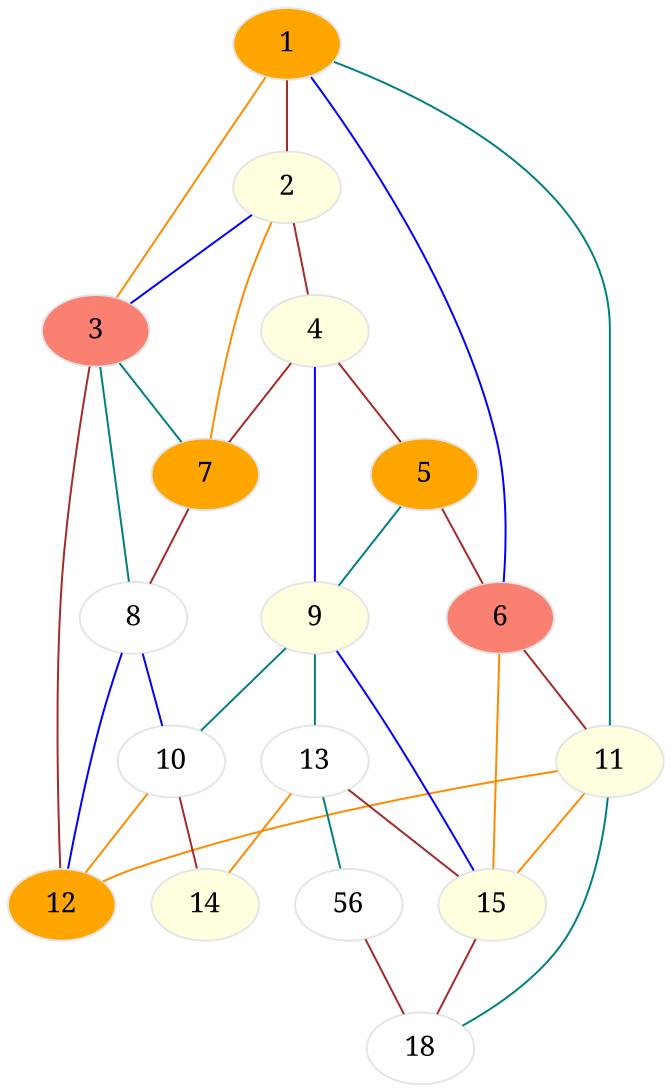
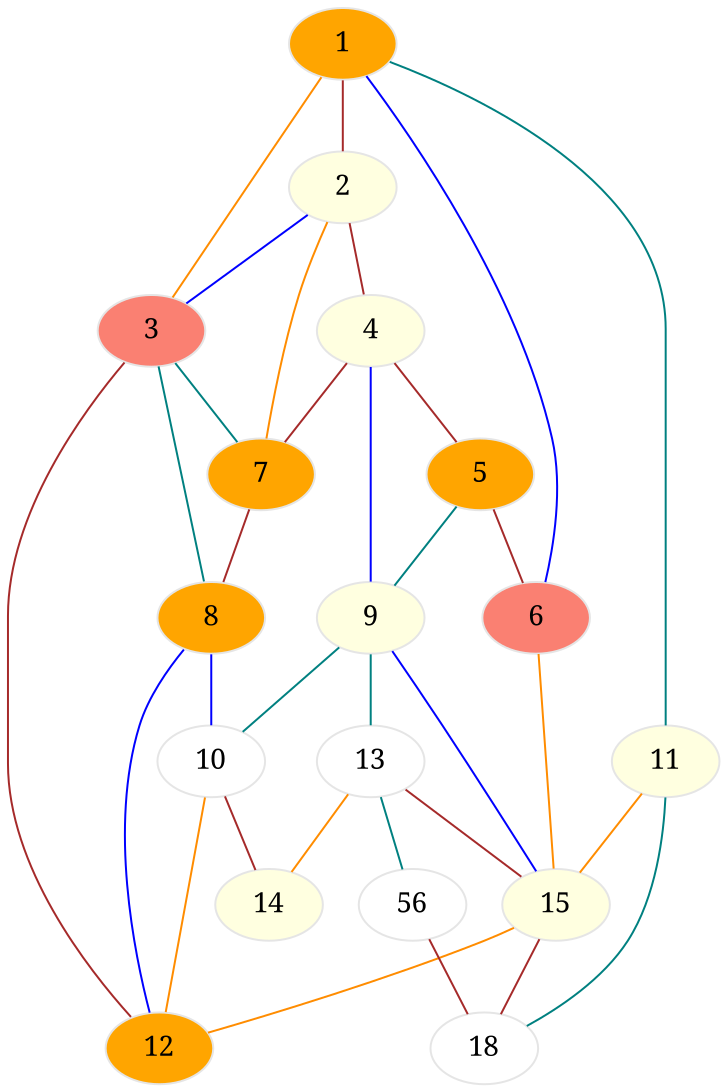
node "8": fillcolor white -> orange
edge "6" -- "11": removed
edge "11" -- "12": now "15" -- "12"
